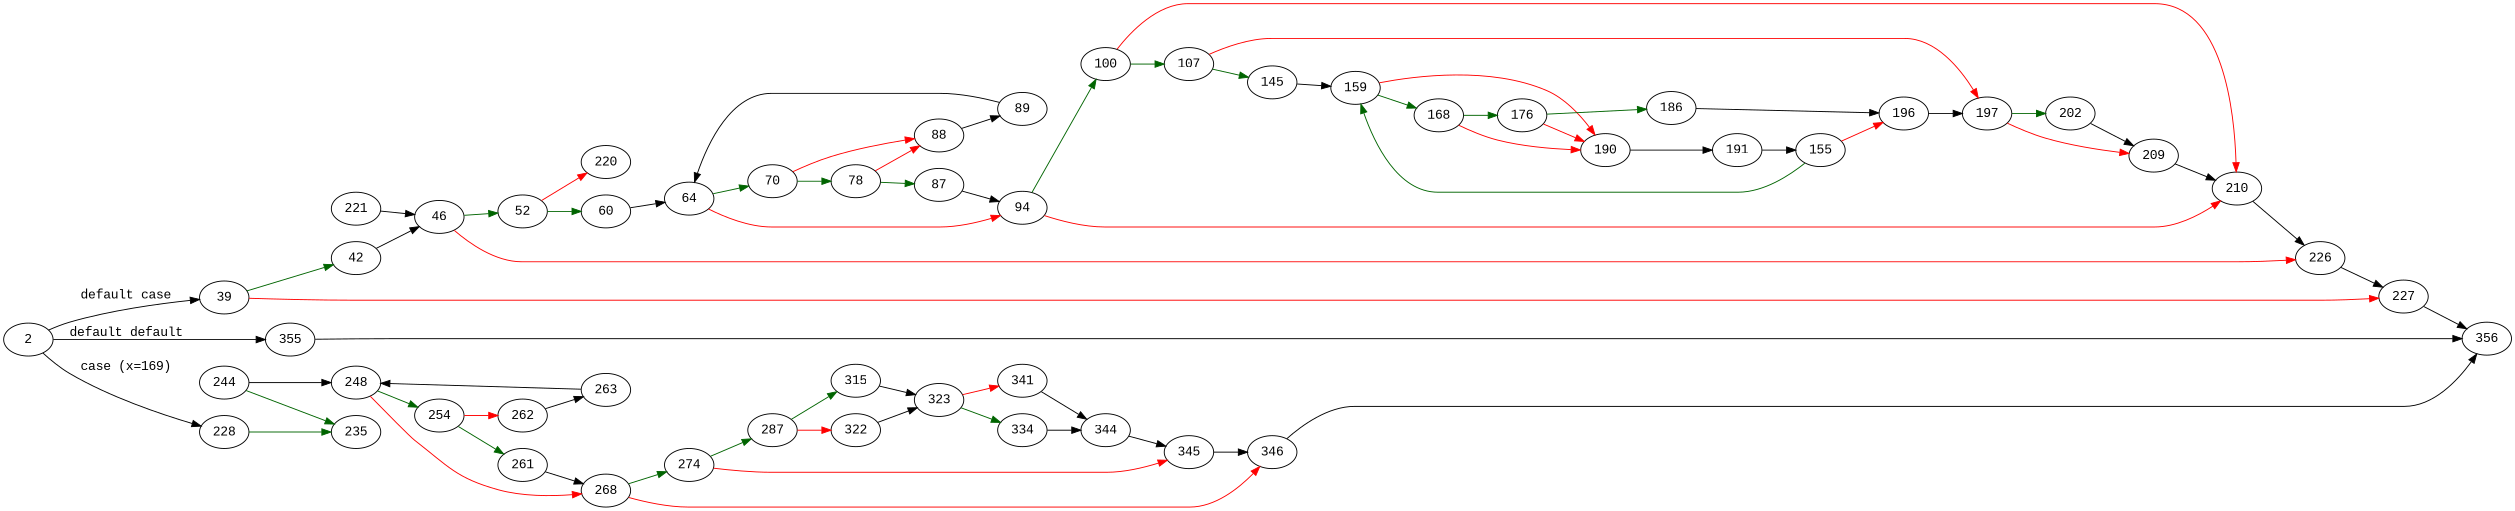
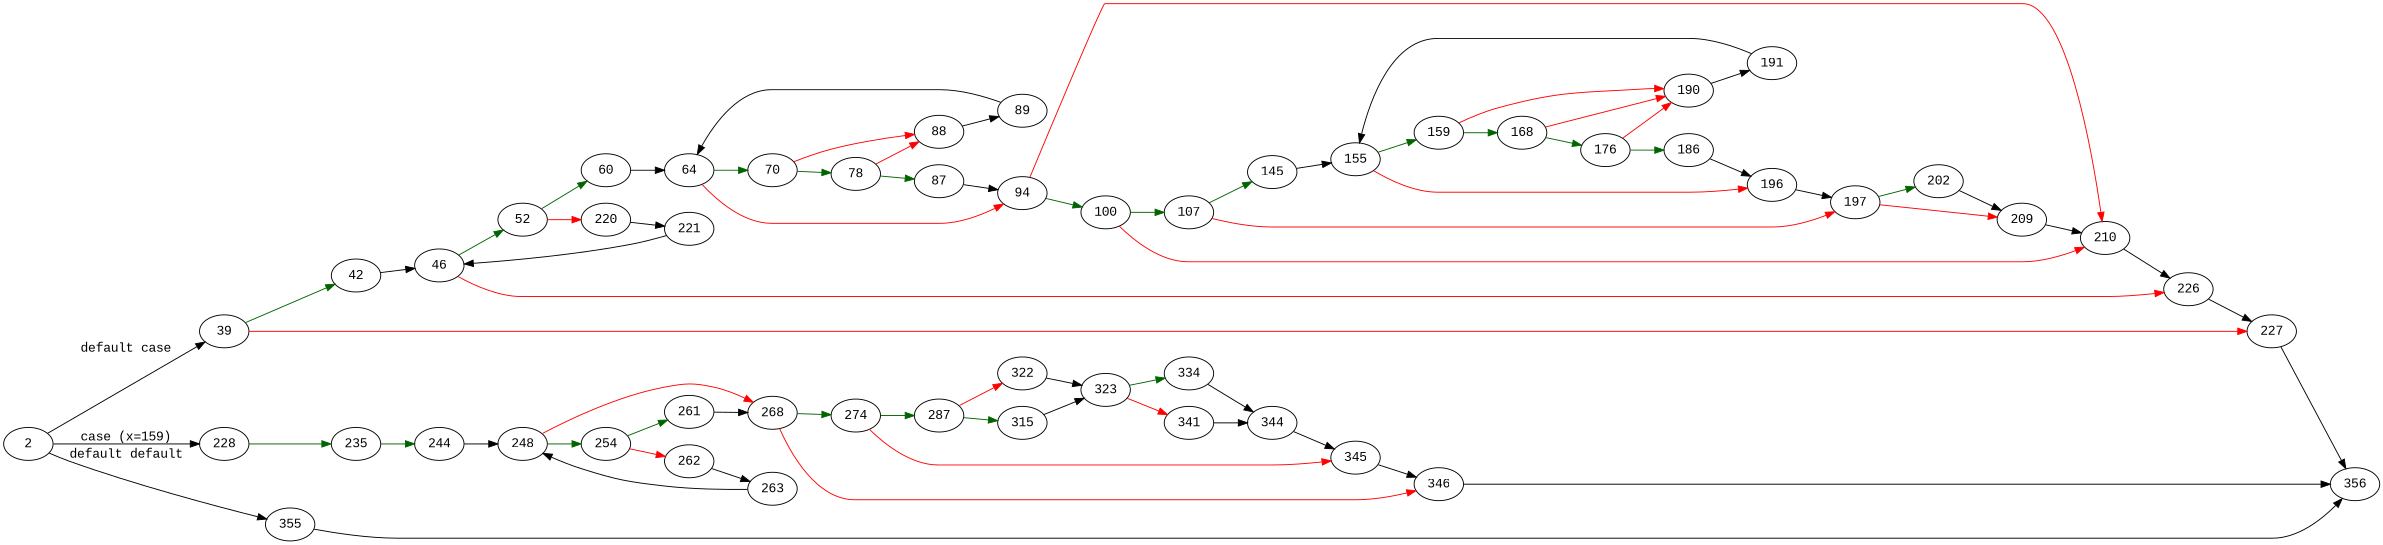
edge "145" -> "159": now "145" -> "155"
edge "220" -> "221": added
edge "2" -> "228": label "case (x=169)" -> "case (x=159)"
edge "244" -> "235": reversed
